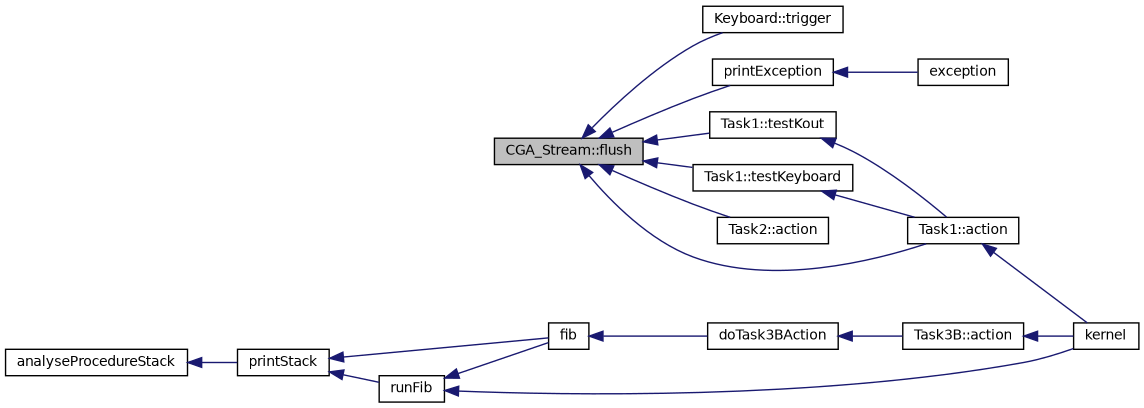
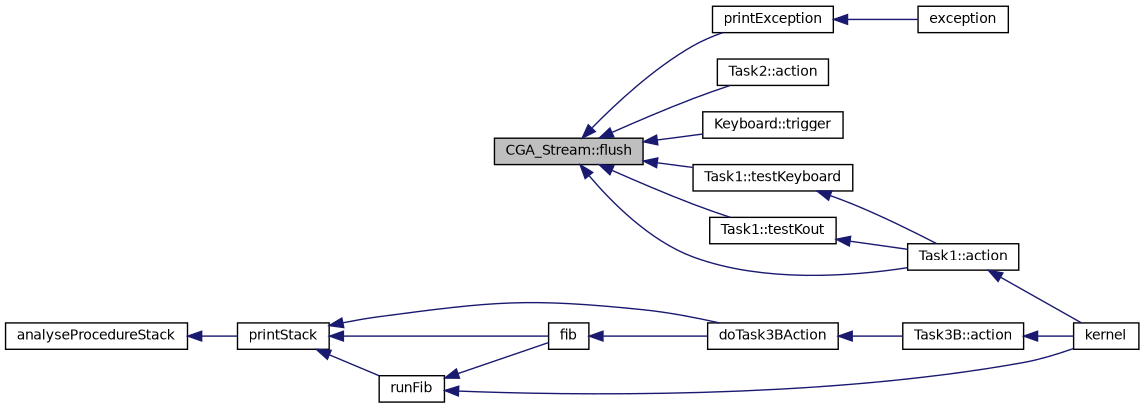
edge "doTask3BAction" -> "printStack": added
